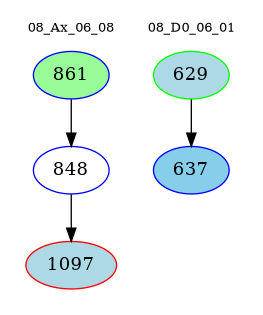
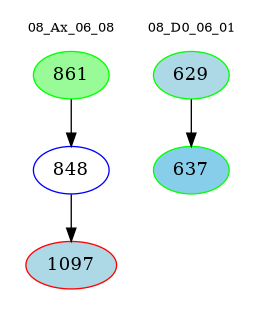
node "861": color blue -> green
node "637": color blue -> green
